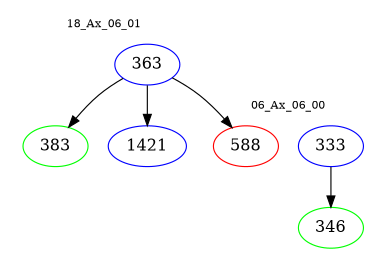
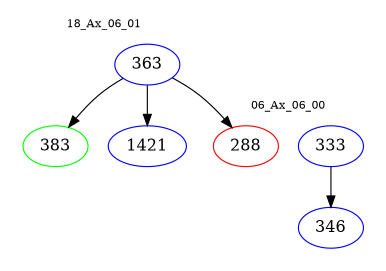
node "588": label "588" -> "288"
node "346": color green -> blue
